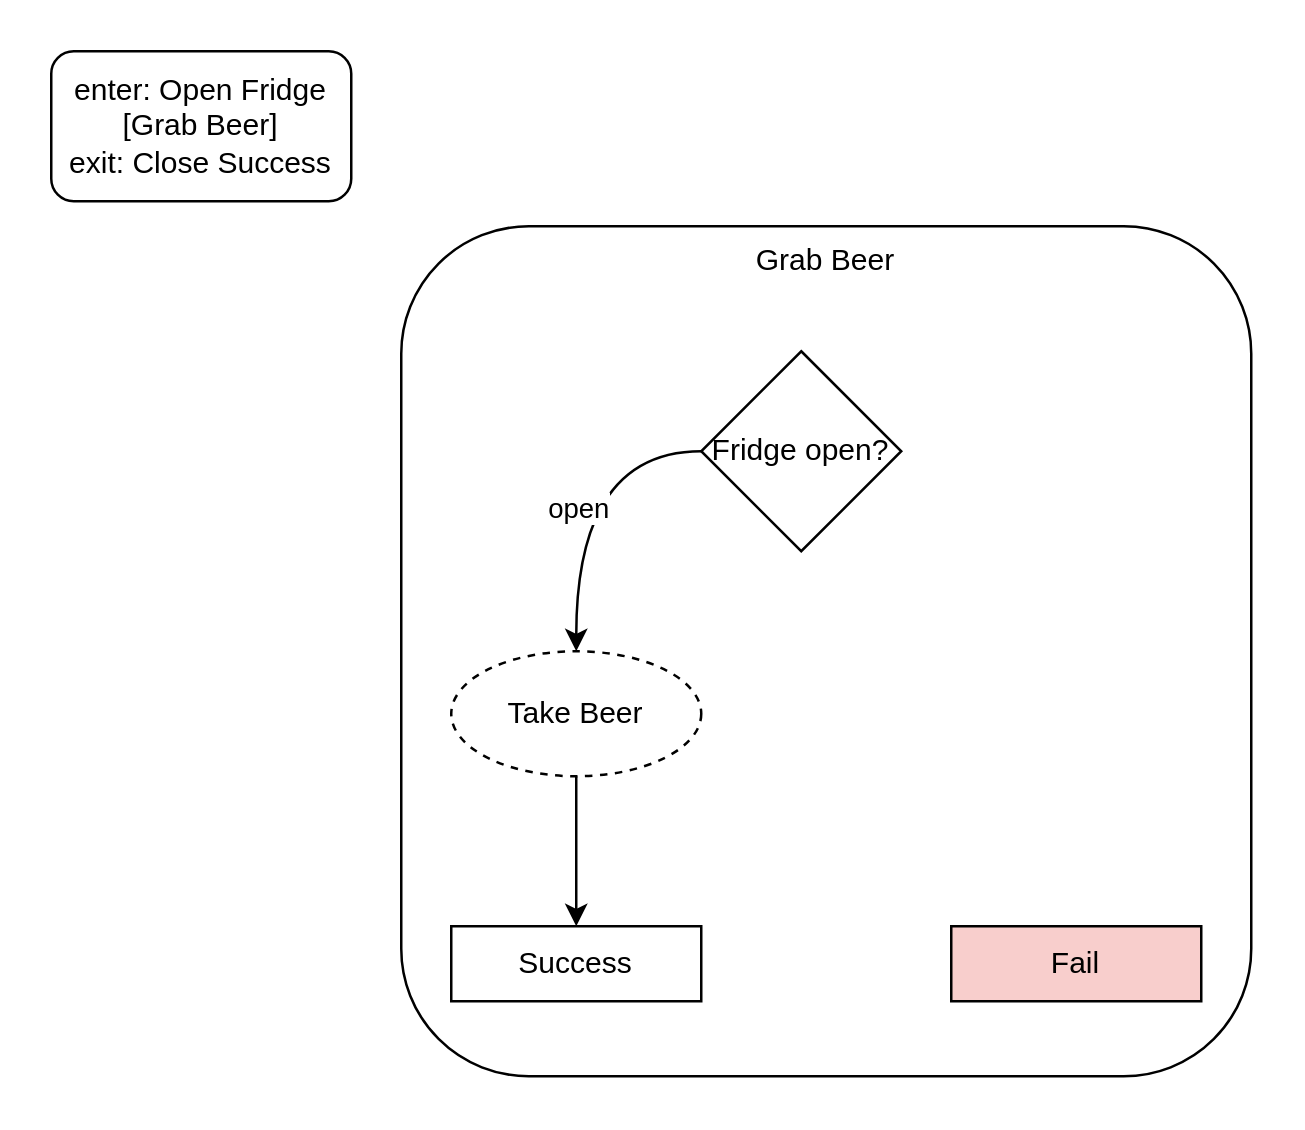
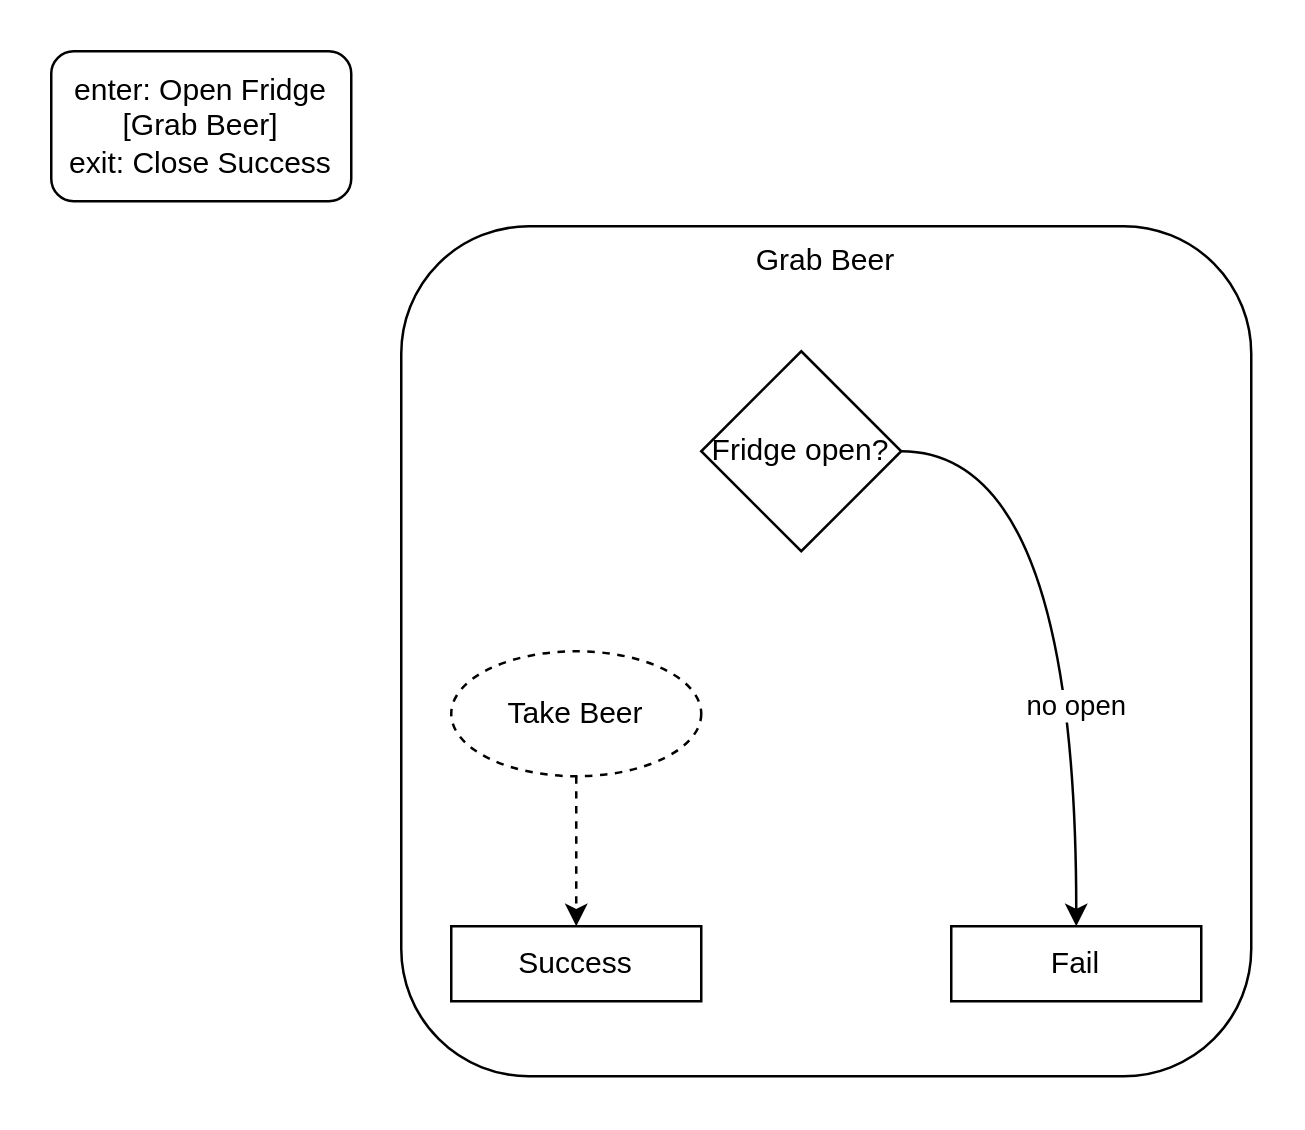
edge "Fridge open?" -> "Take Beer": removed, label "open"
edge "Fridge open?" -> "Fail": added, label "no open"
edge "Take Beer" -> "Success": style solid -> dashed
node "Fail": fillcolor #f8cecc -> #ffffff
